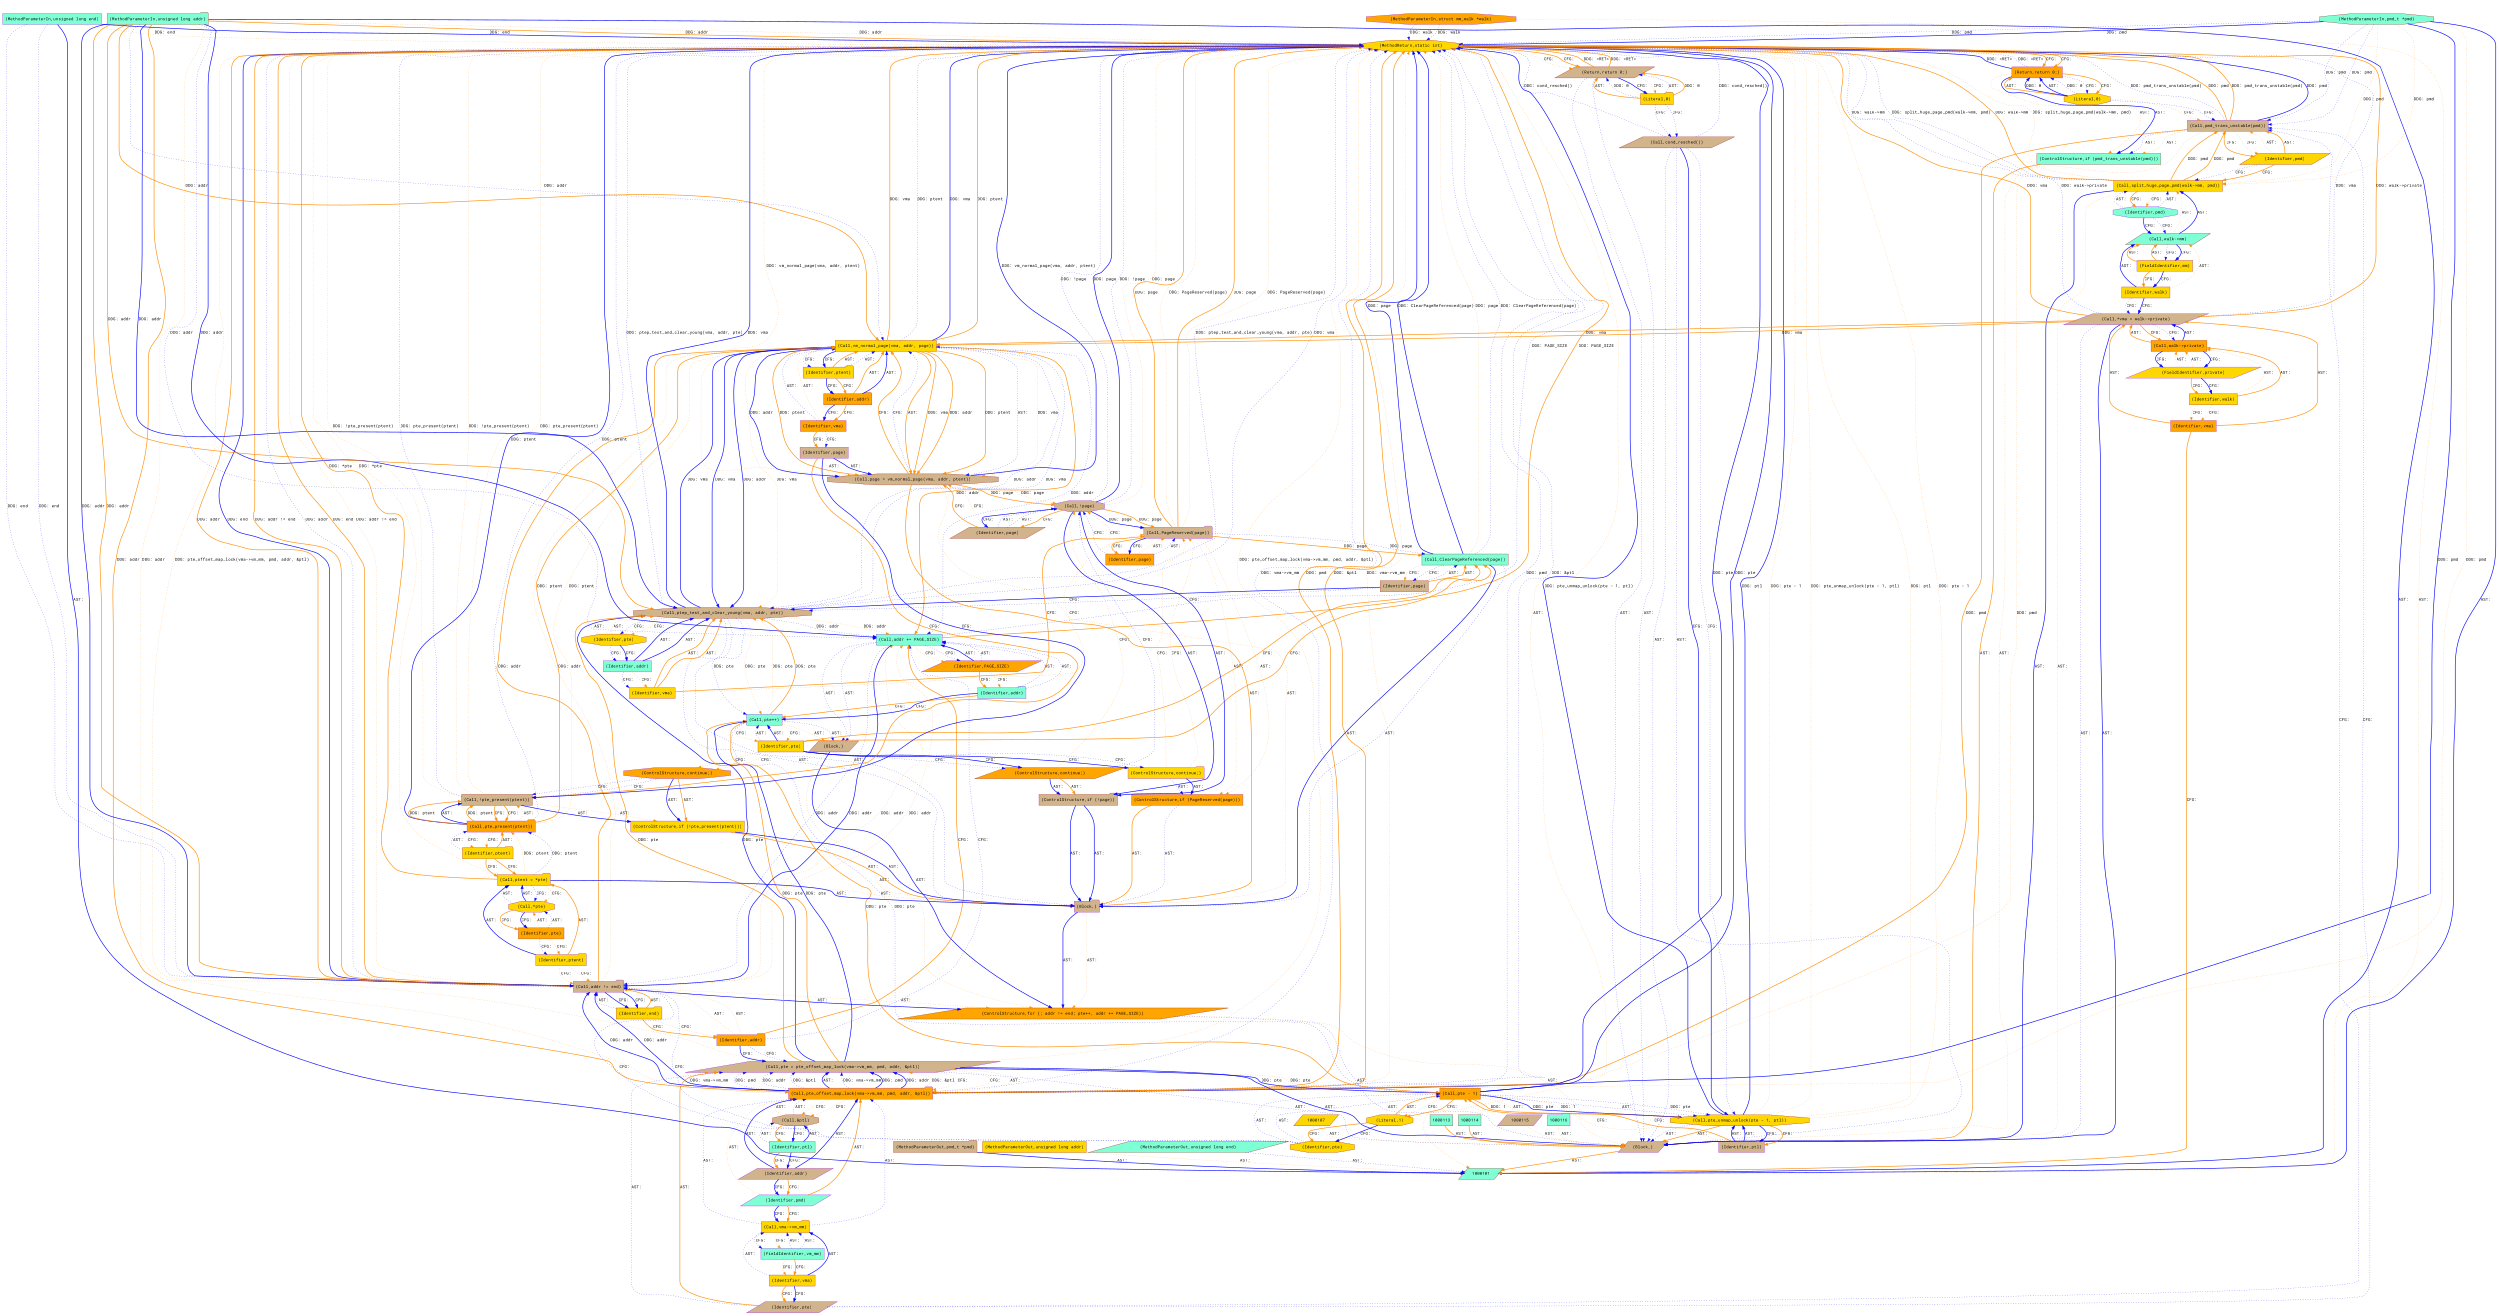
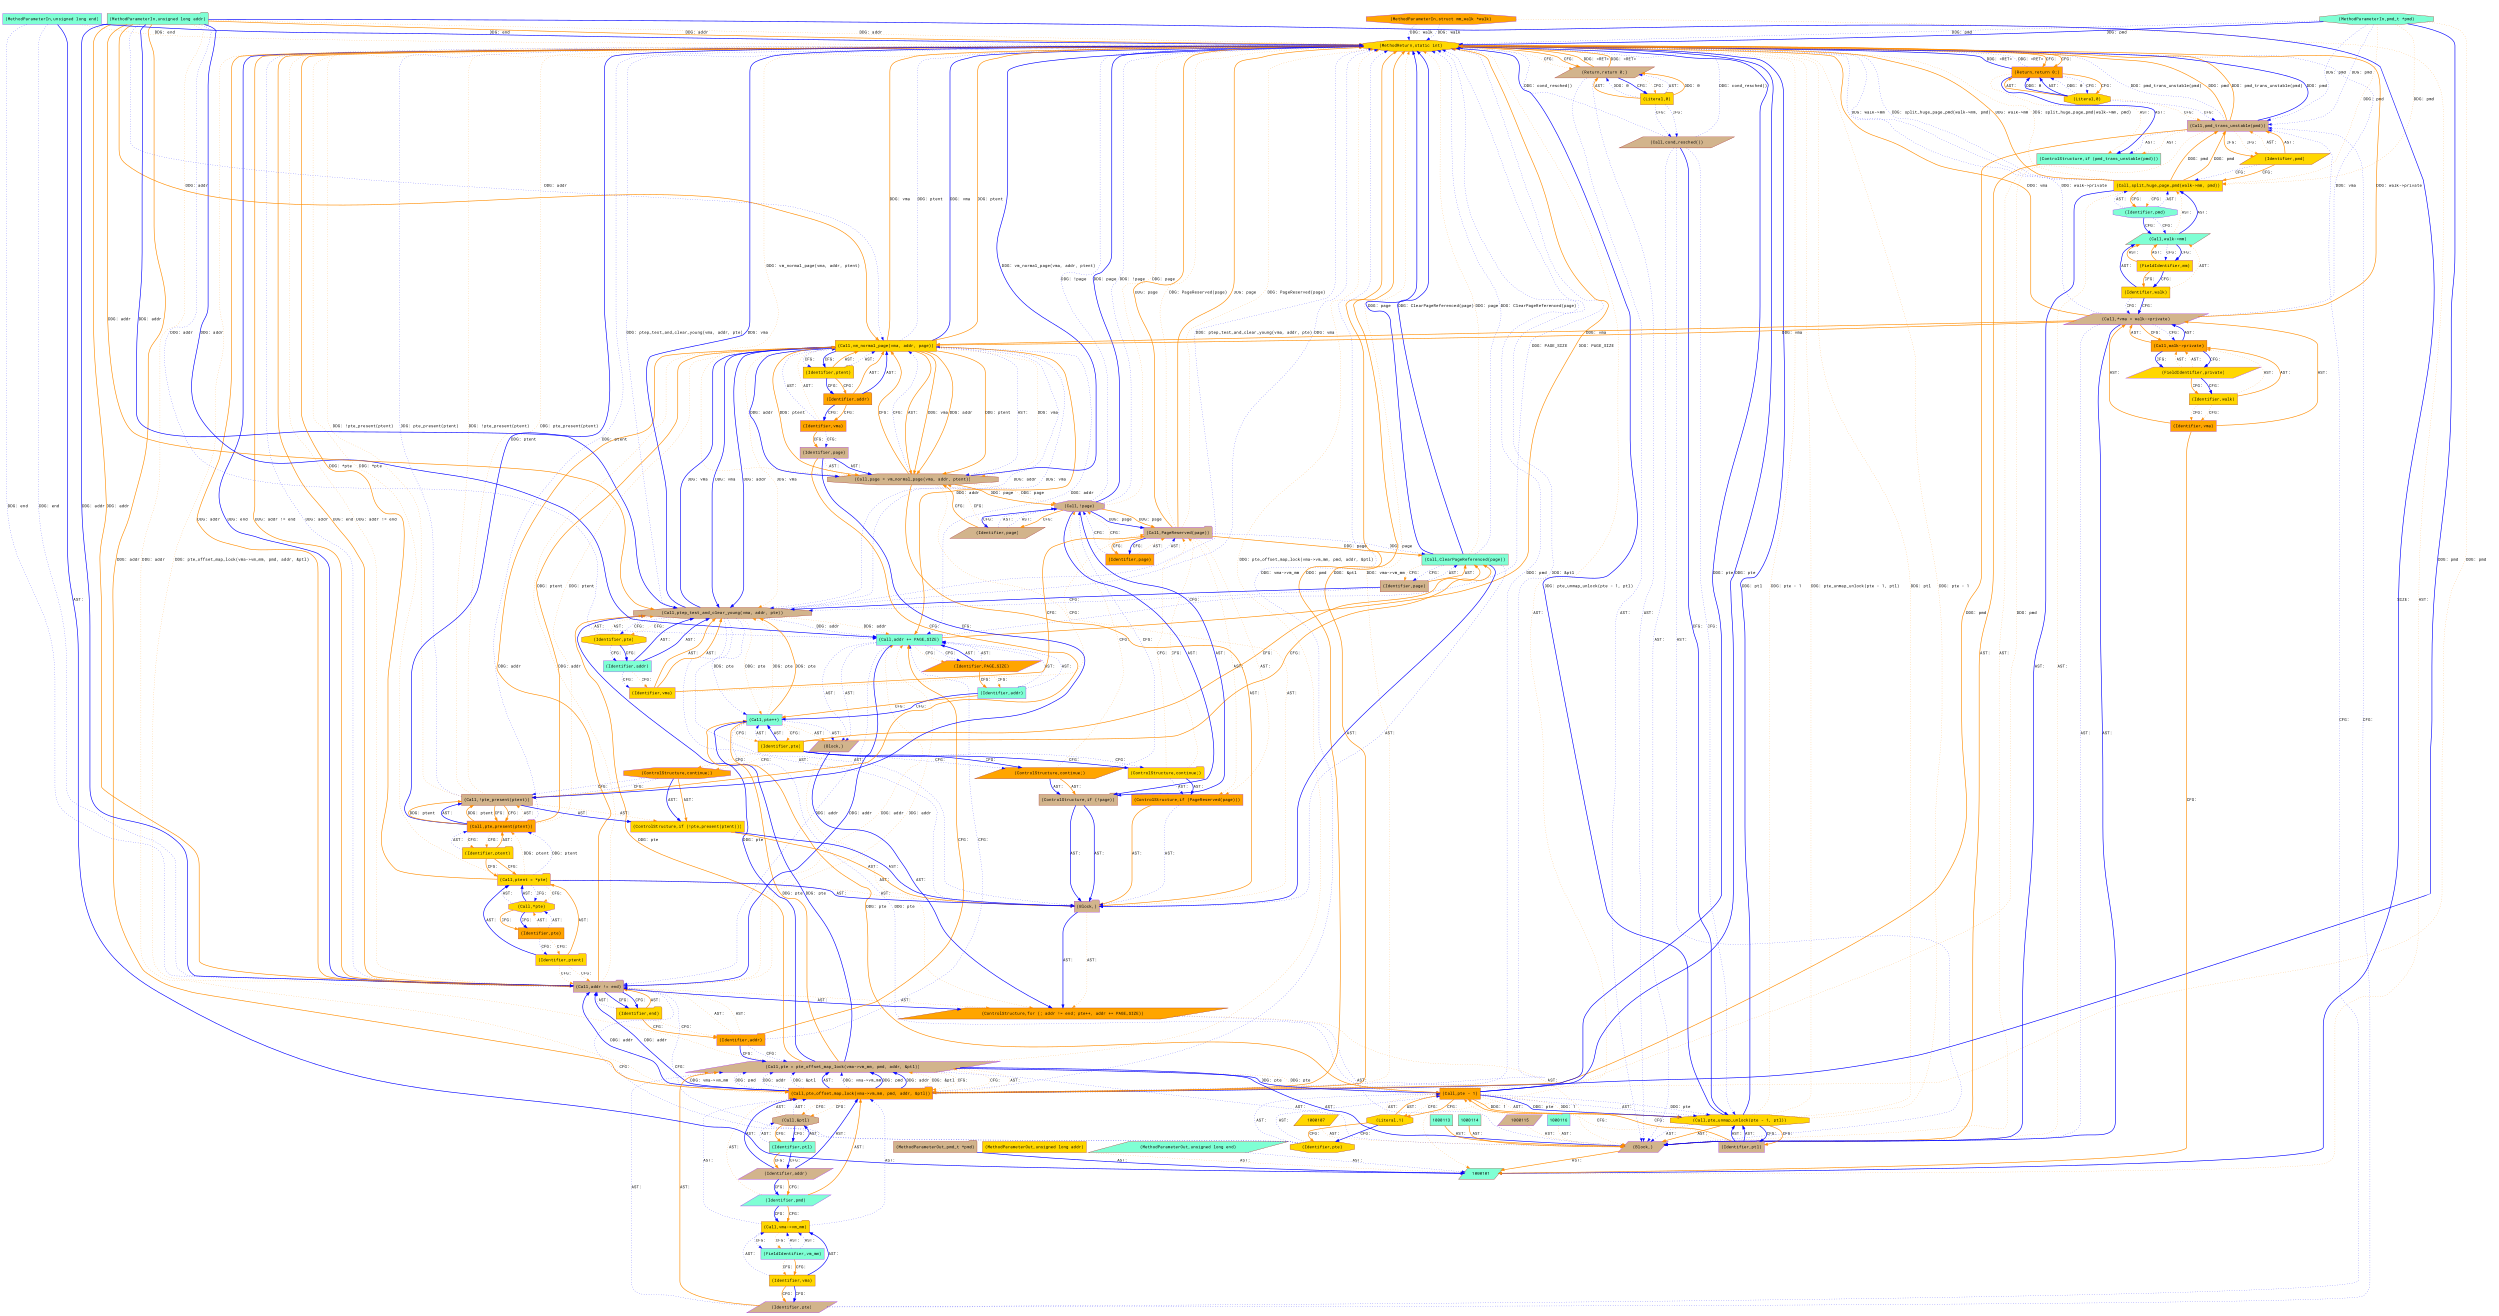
edge "(MethodParameterIn,unsigned long addr)" -> "1000101": label "AST: " -> "SIZE: "
edge "(MethodParameterIn,pmd_t *pmd)" -> "1000101": removed, label "AST:"
